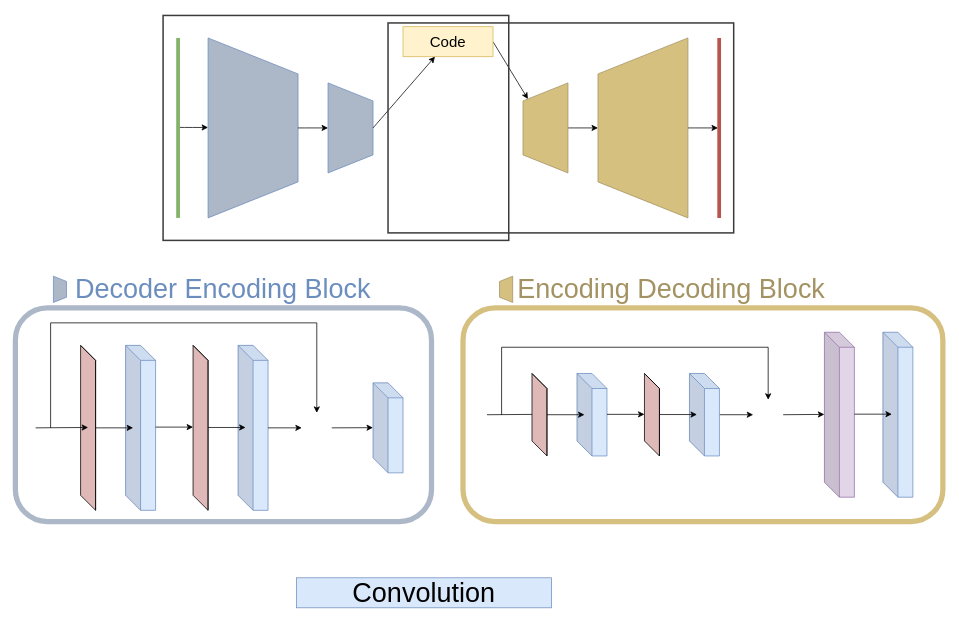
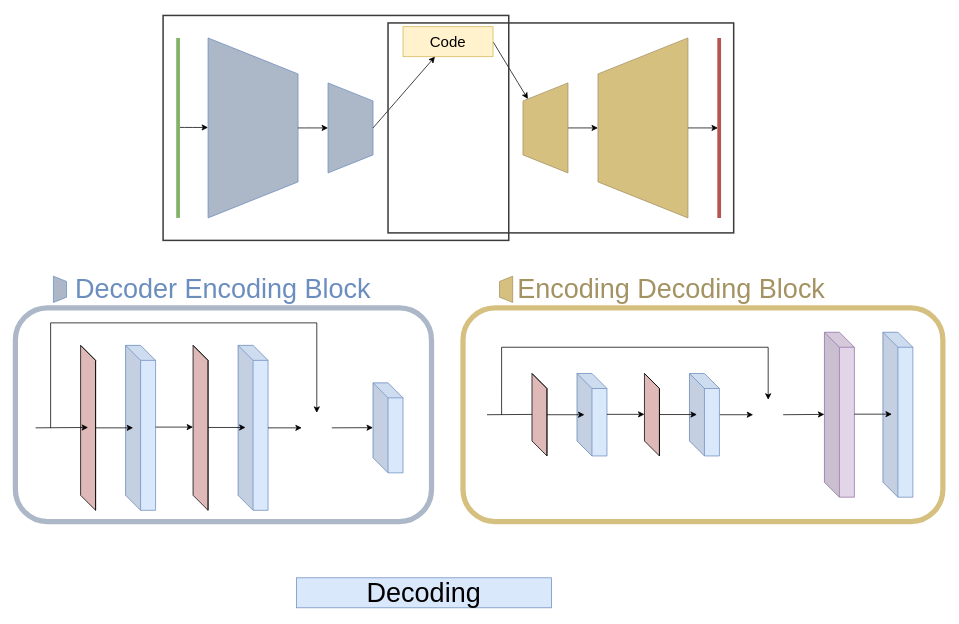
node "Convolution": label "Convolution" -> "Decoding"
